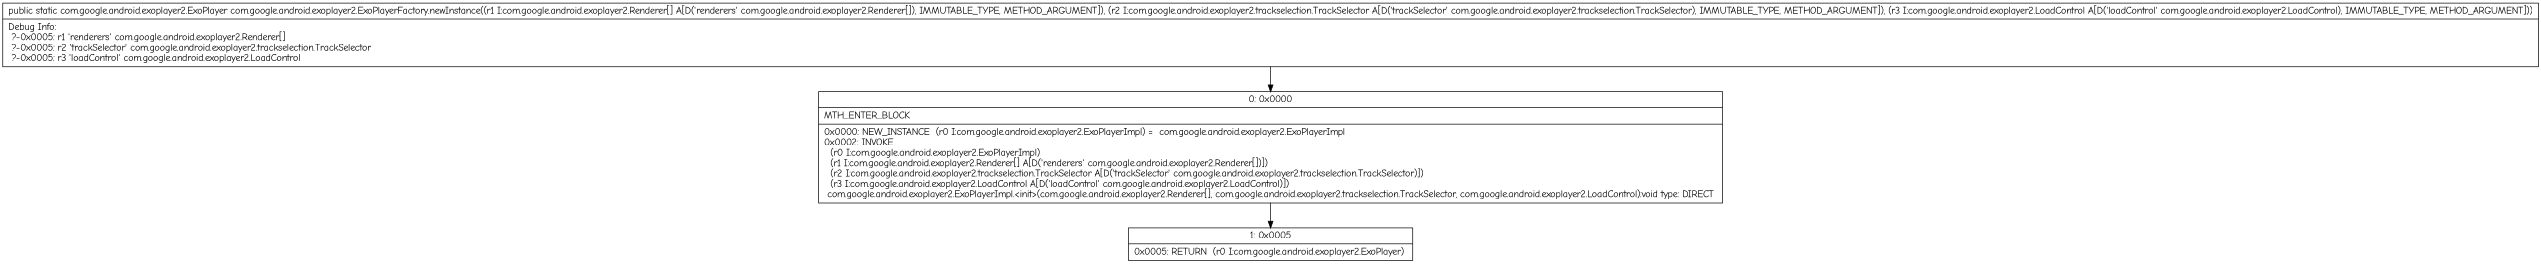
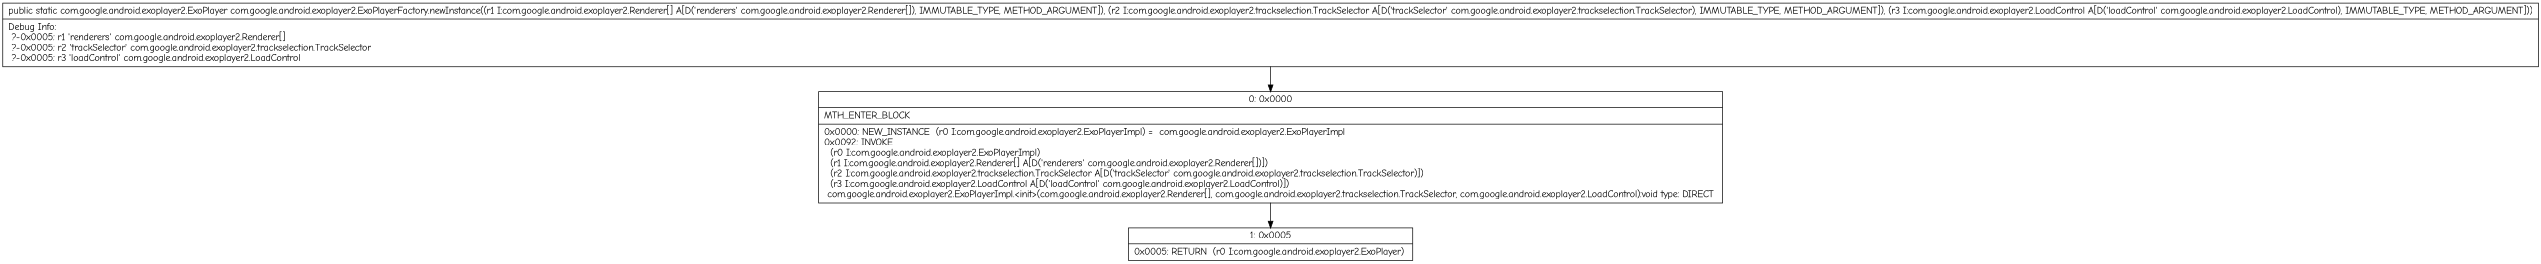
node "0: 0x0000": text "0x0002: INVOKE" -> "0x0092: INVOKE"
